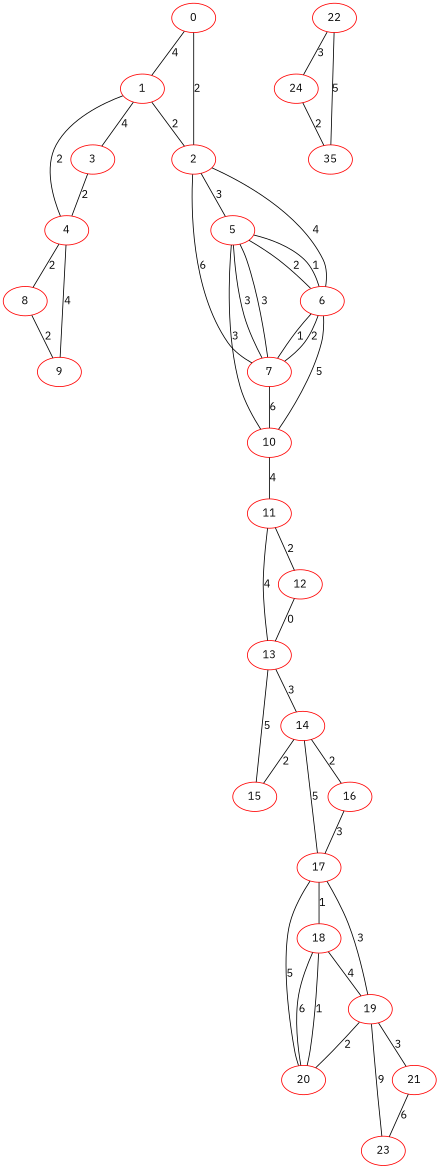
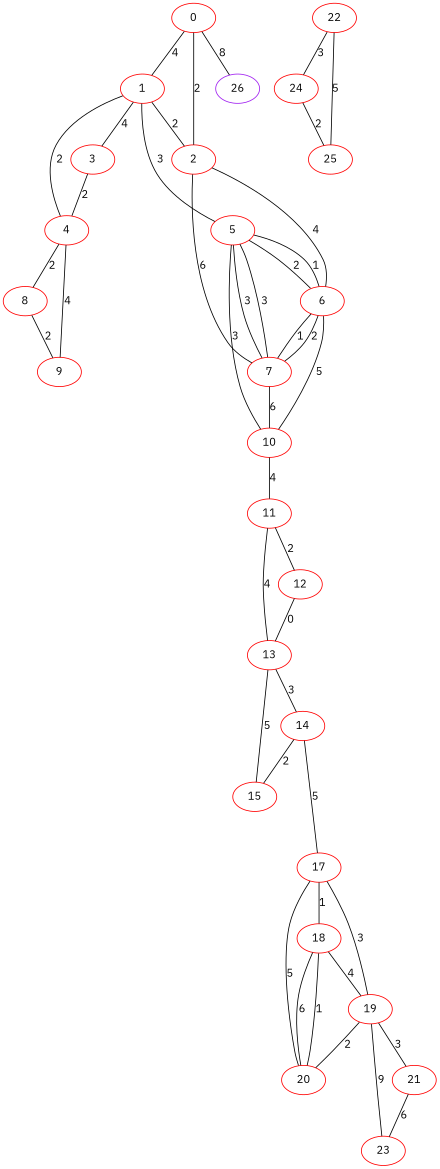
node "26": added
node "35": label "35" -> "25"
edge "2" -- "5": now "1" -- "5"
node "16": removed
